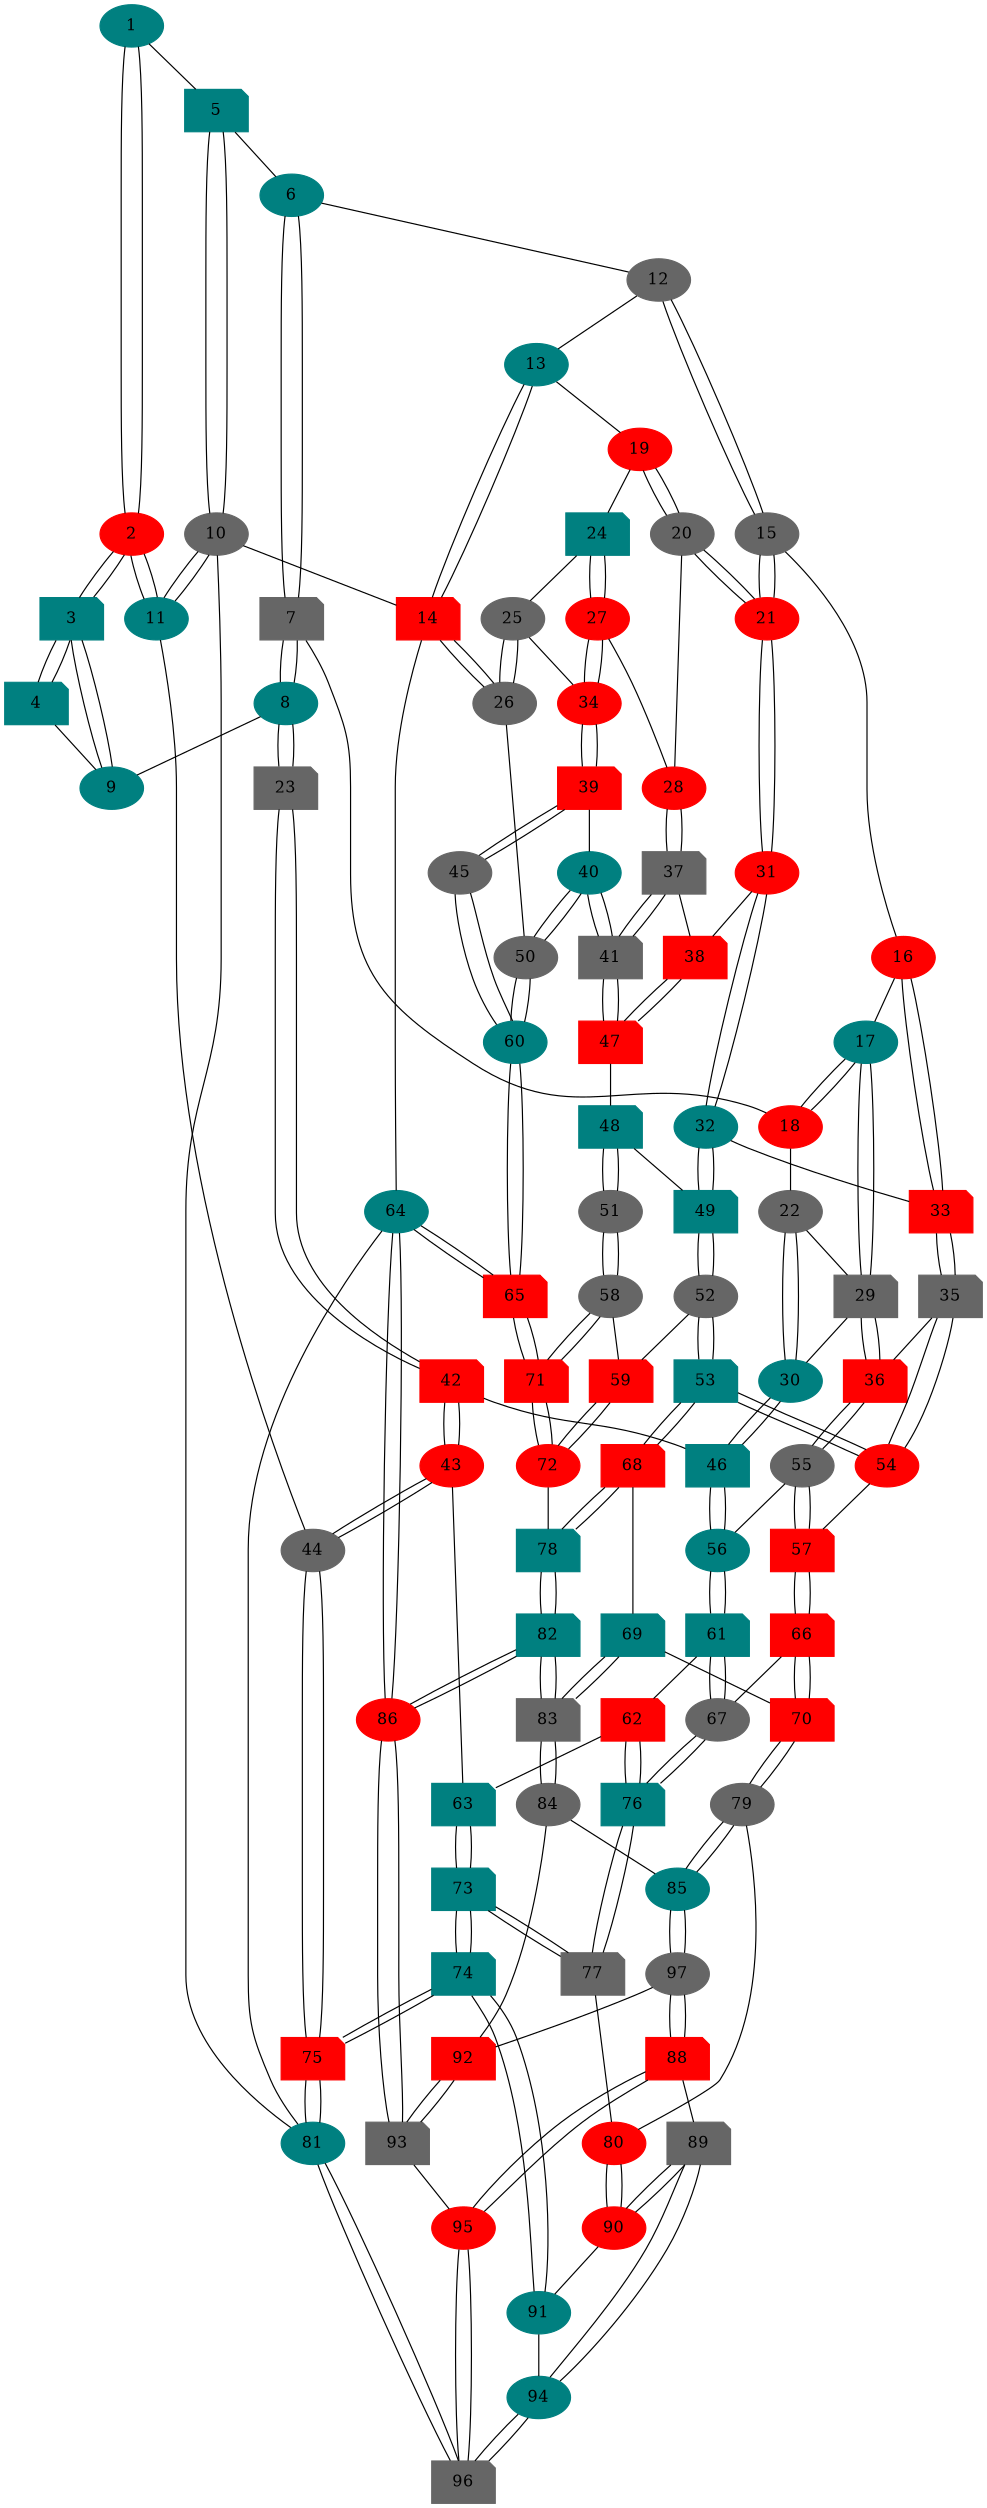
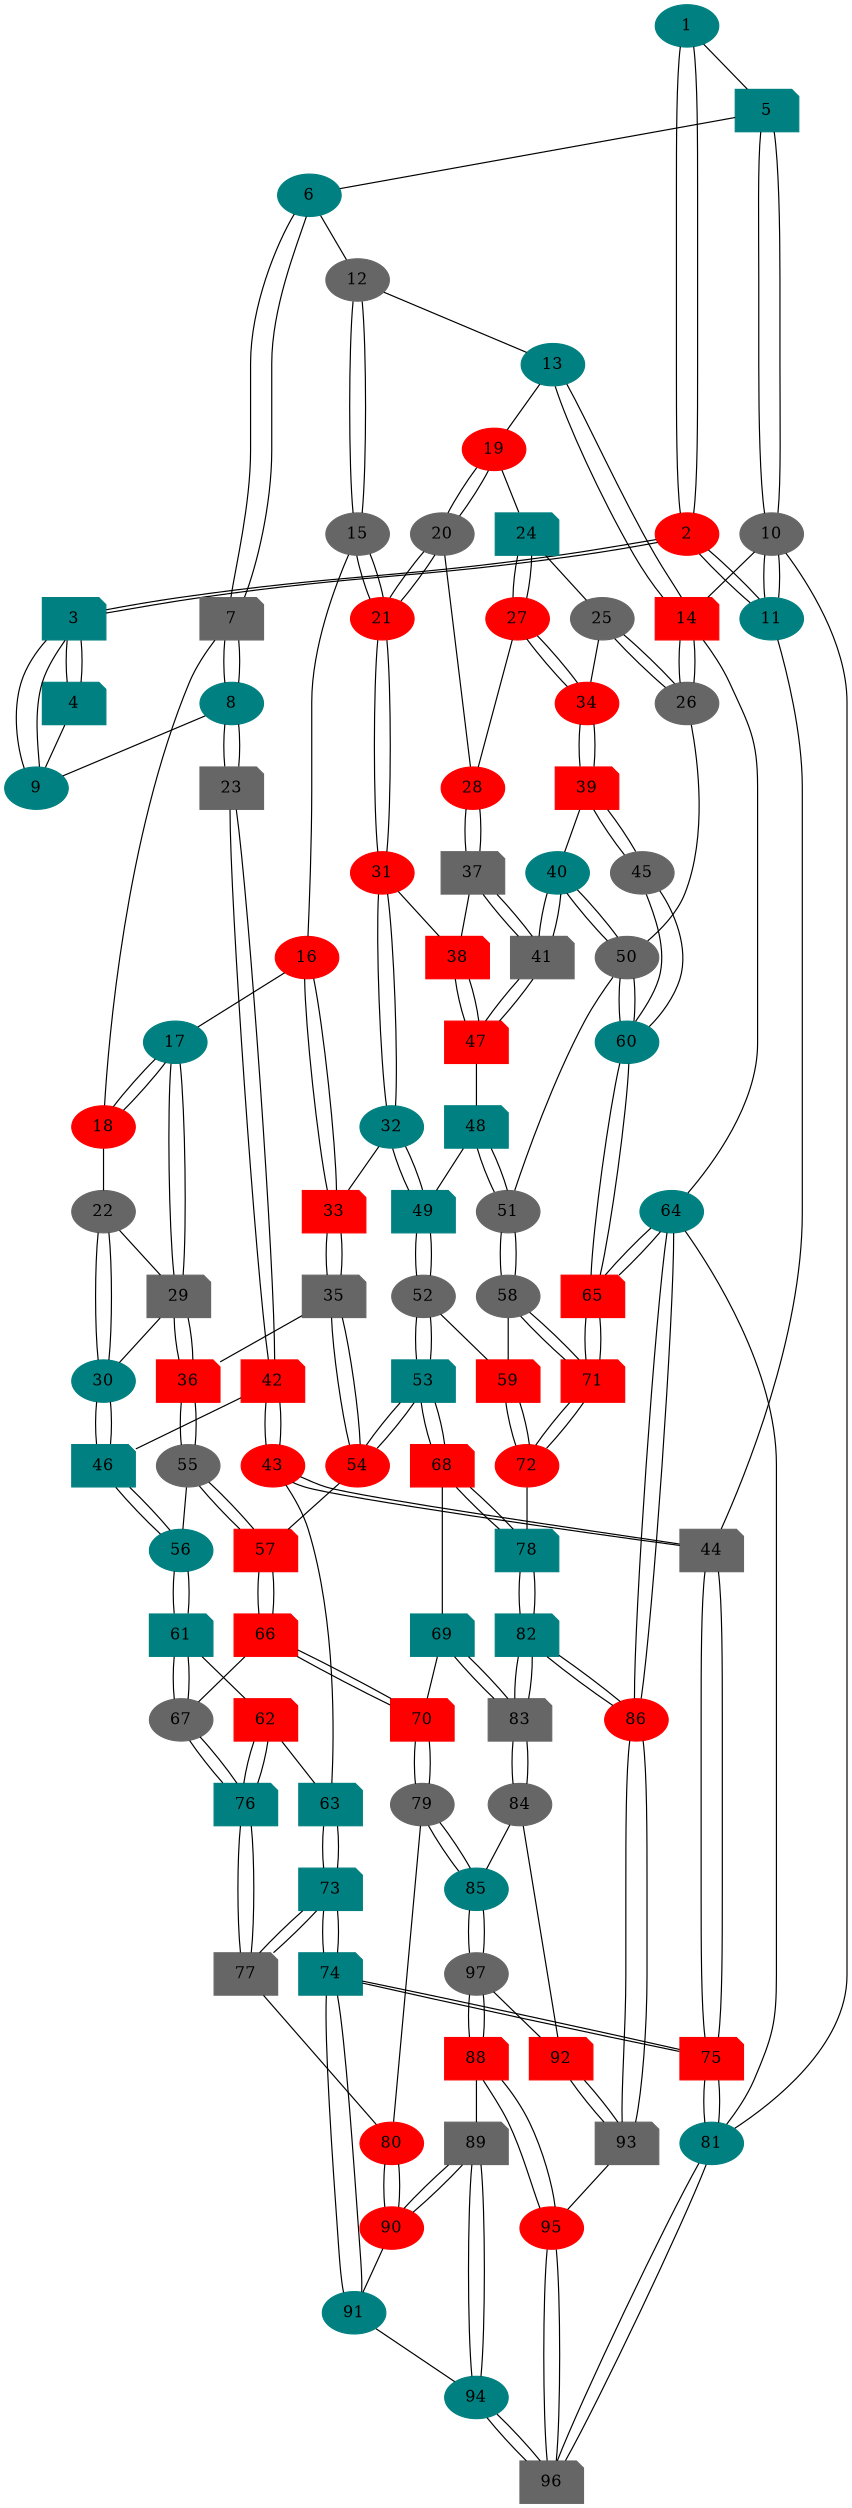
edge "50" -- "51": added
node "44": shape ellipse -> note
